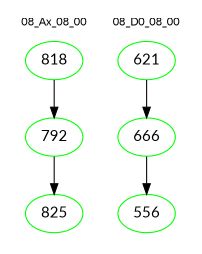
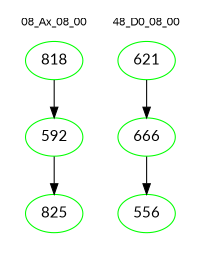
cluster "08_D0_08_00": label "08_D0_08_00" -> "48_D0_08_00"
node "792": label "792" -> "592"
